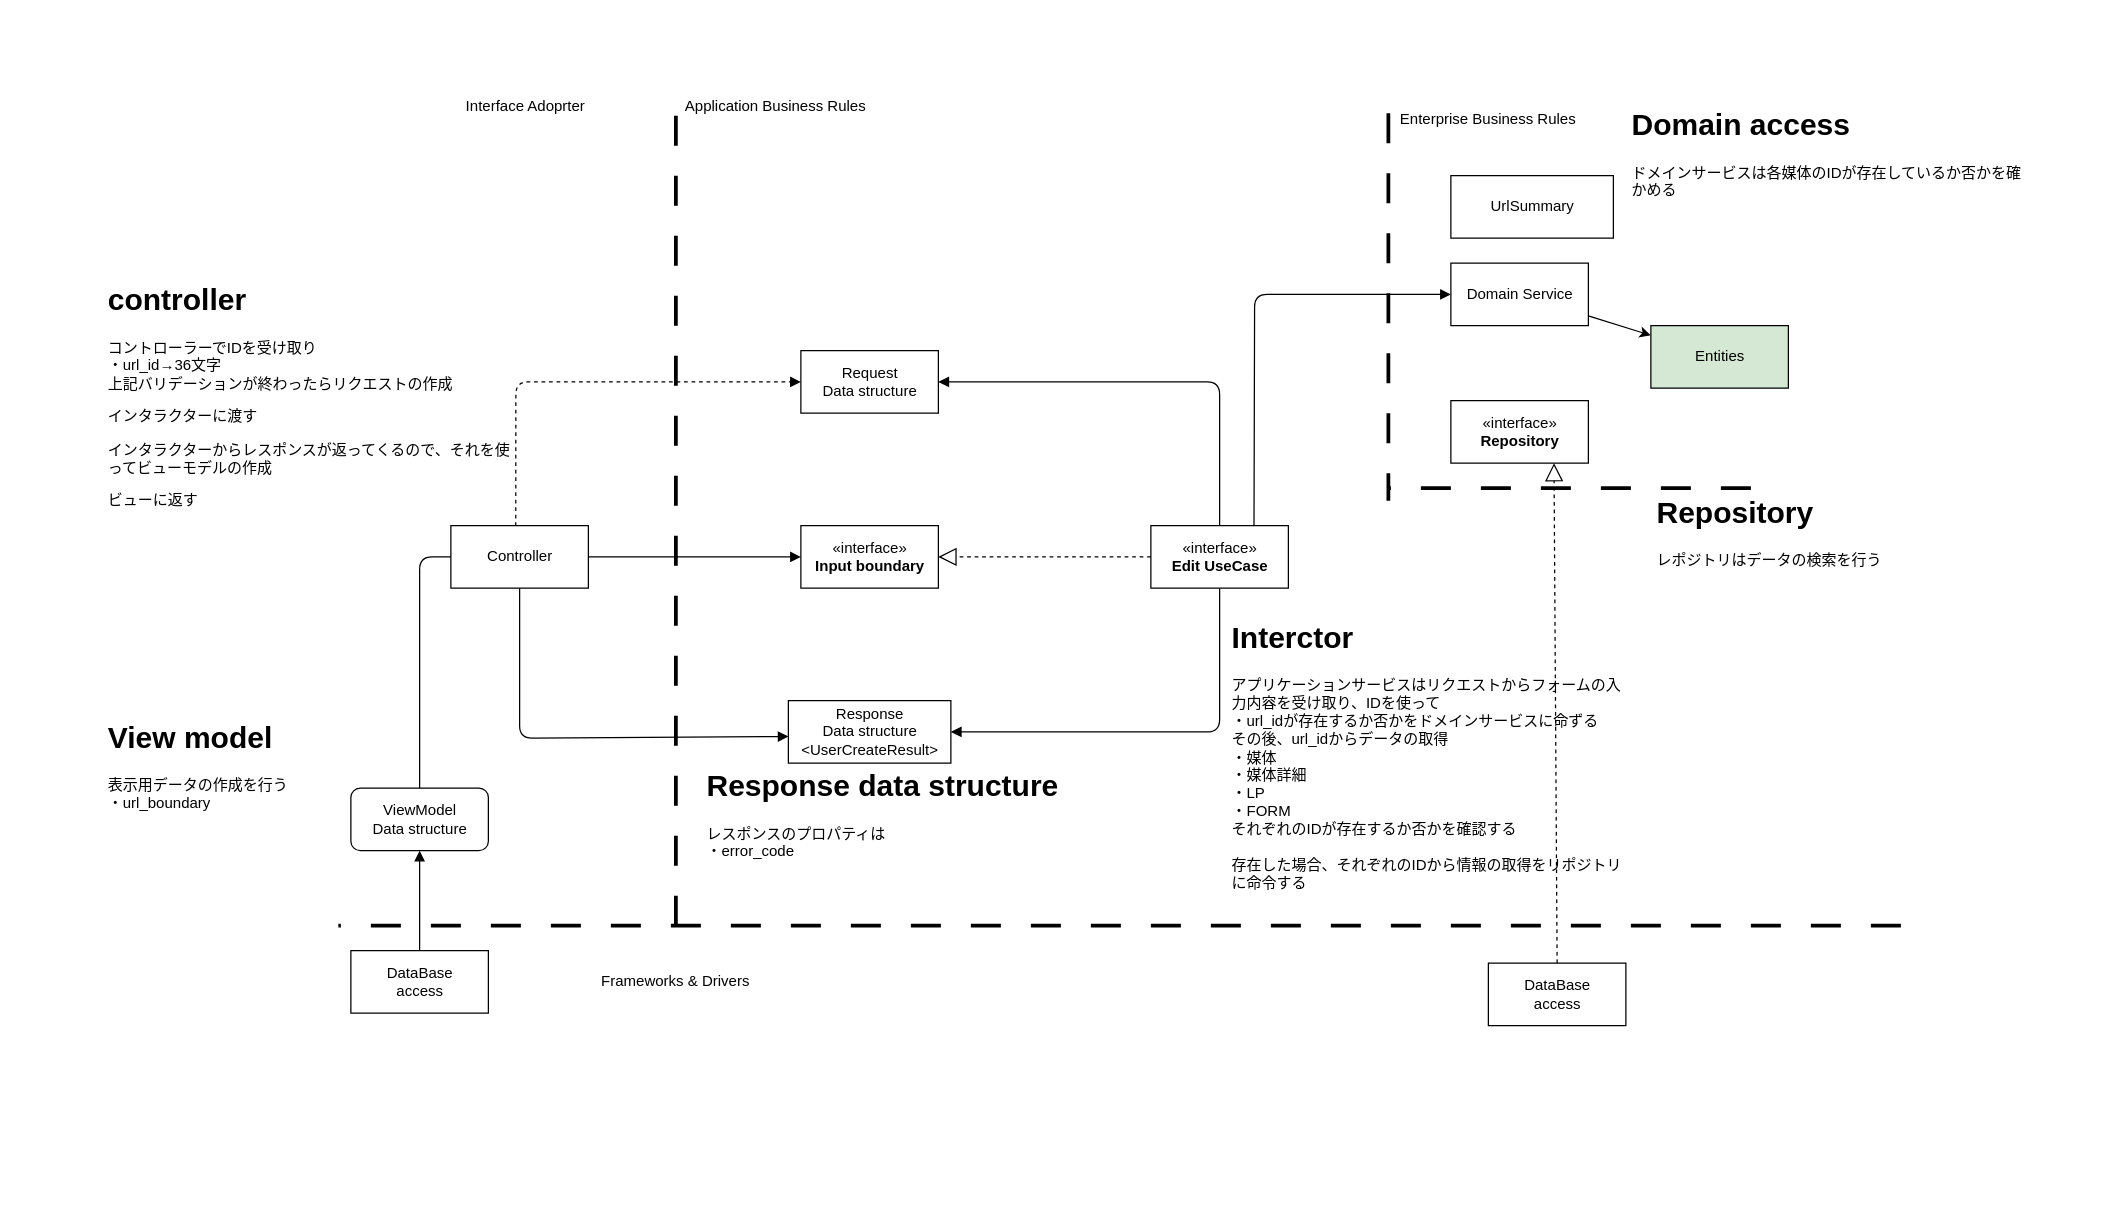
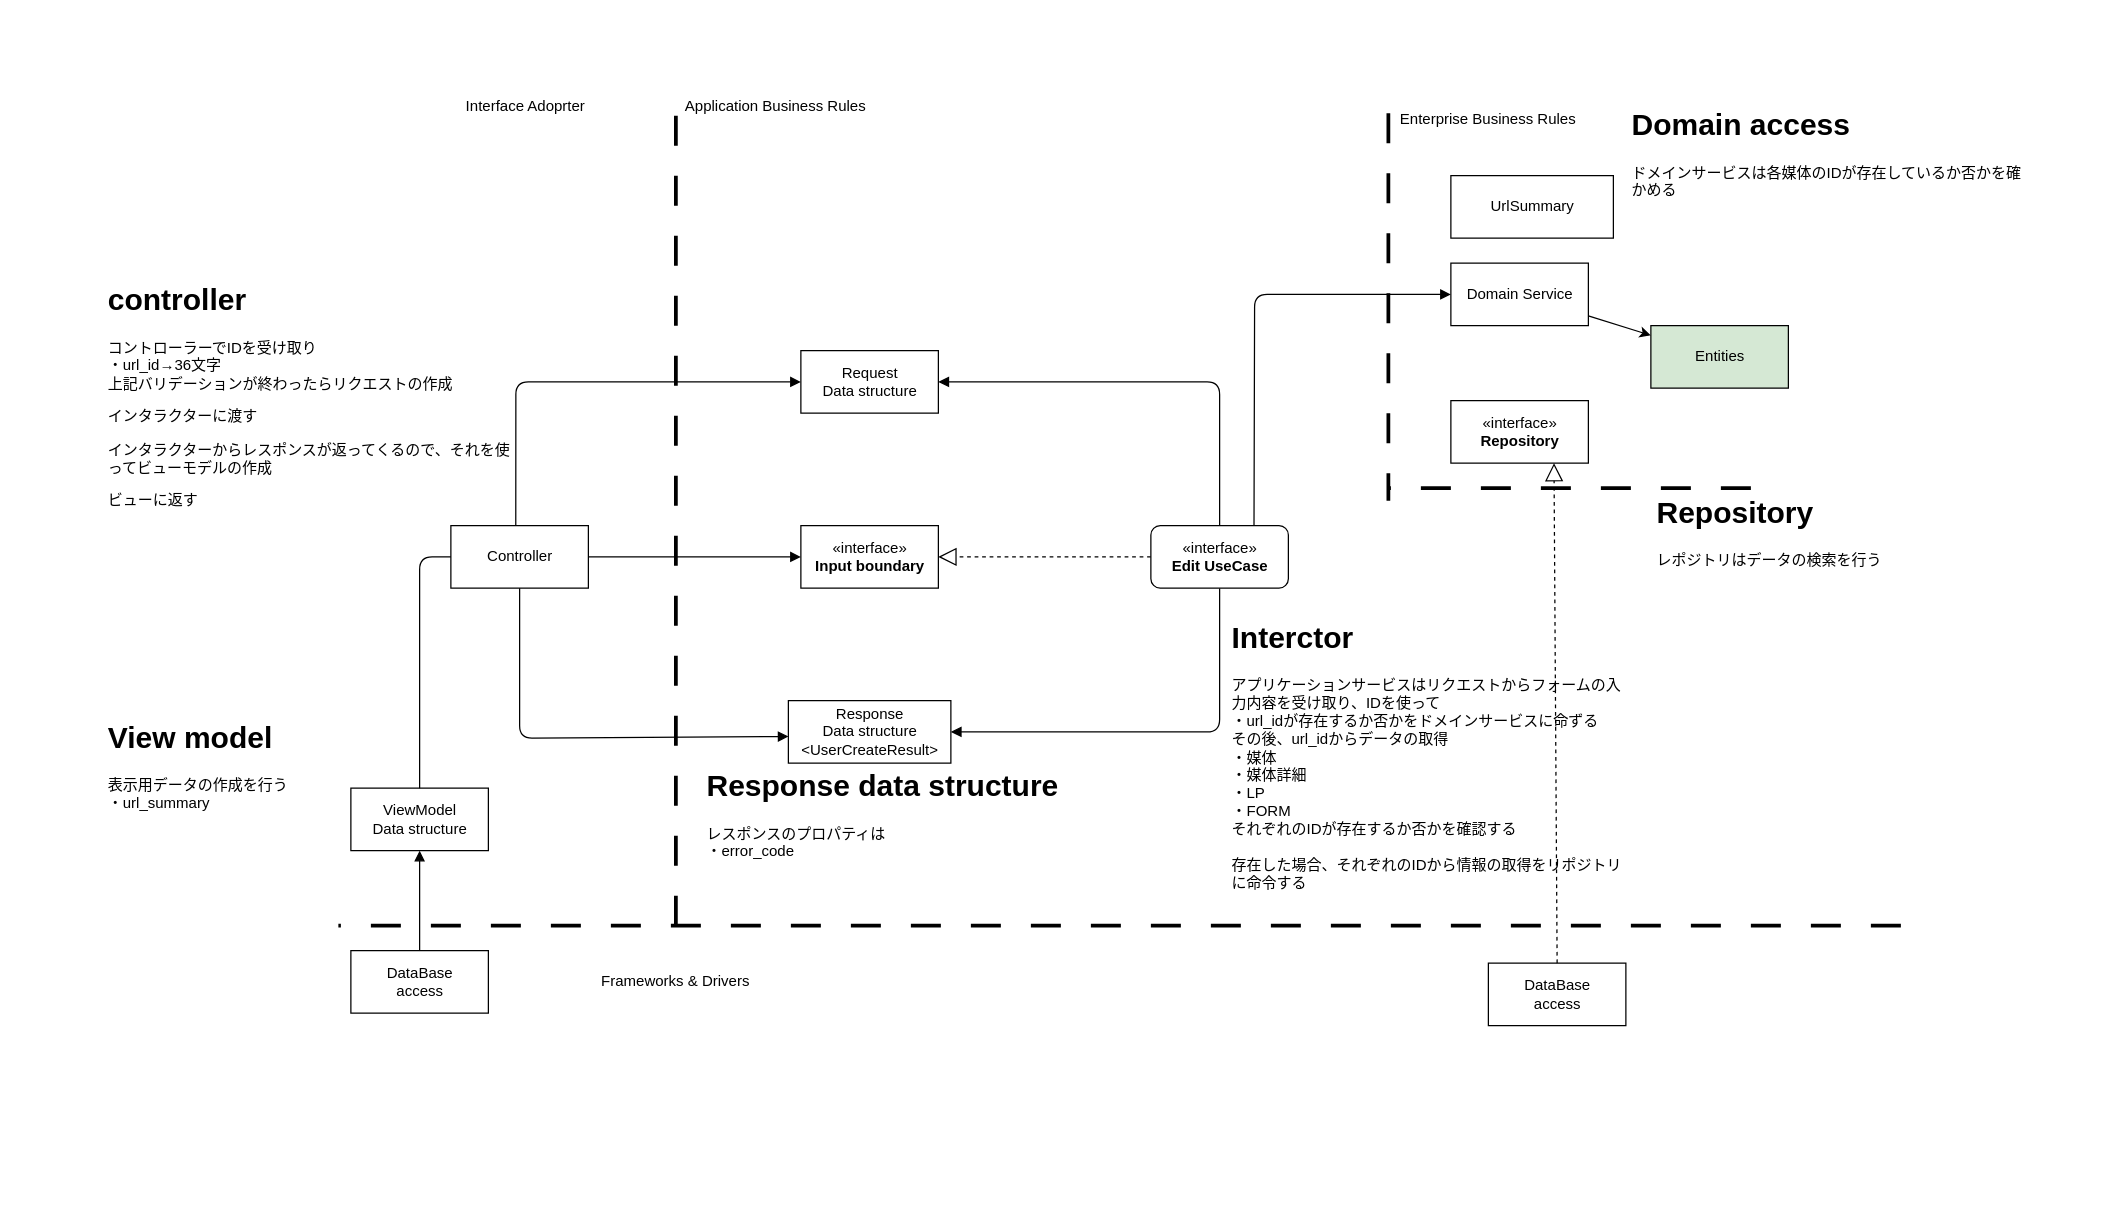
edge "Controller" -> "Request Data structure": style dashed -> solid
node "«interface» Edit UseCase": shape rectangle -> rounded rectangle
node "View model 表示用データの作成を行う ・url_boundary": label "View model 表示用データの作成を行う ・url_boundary" -> "View model 表示用データの作成を行う ・url_summary"
node "ViewModel Data structure": shape rounded rectangle -> rectangle
